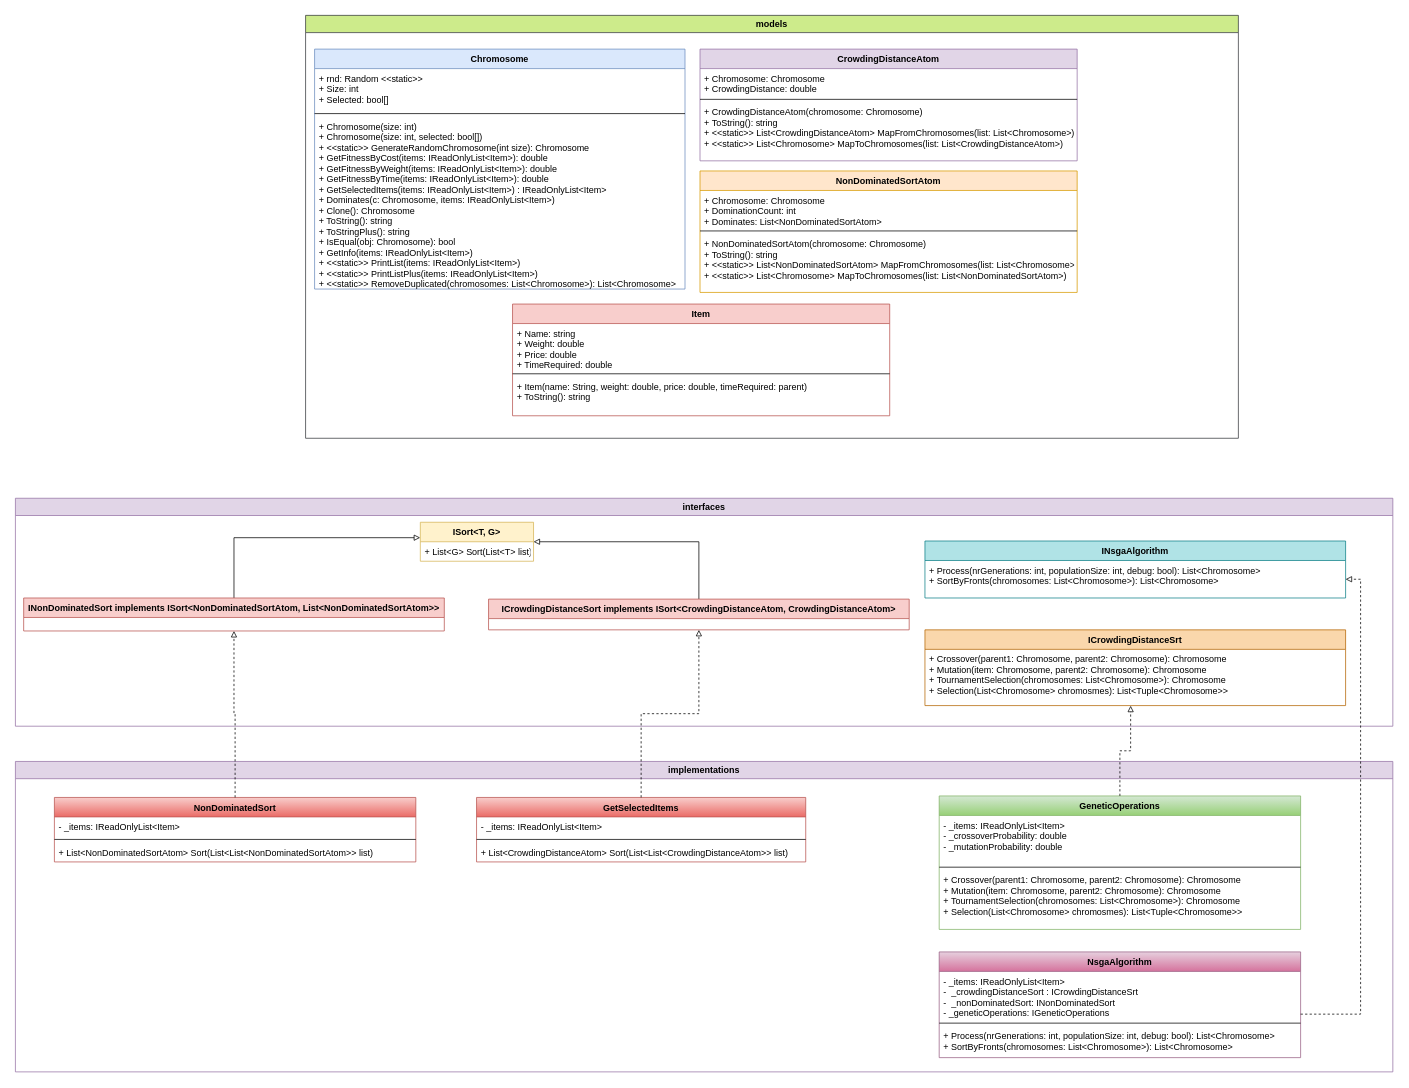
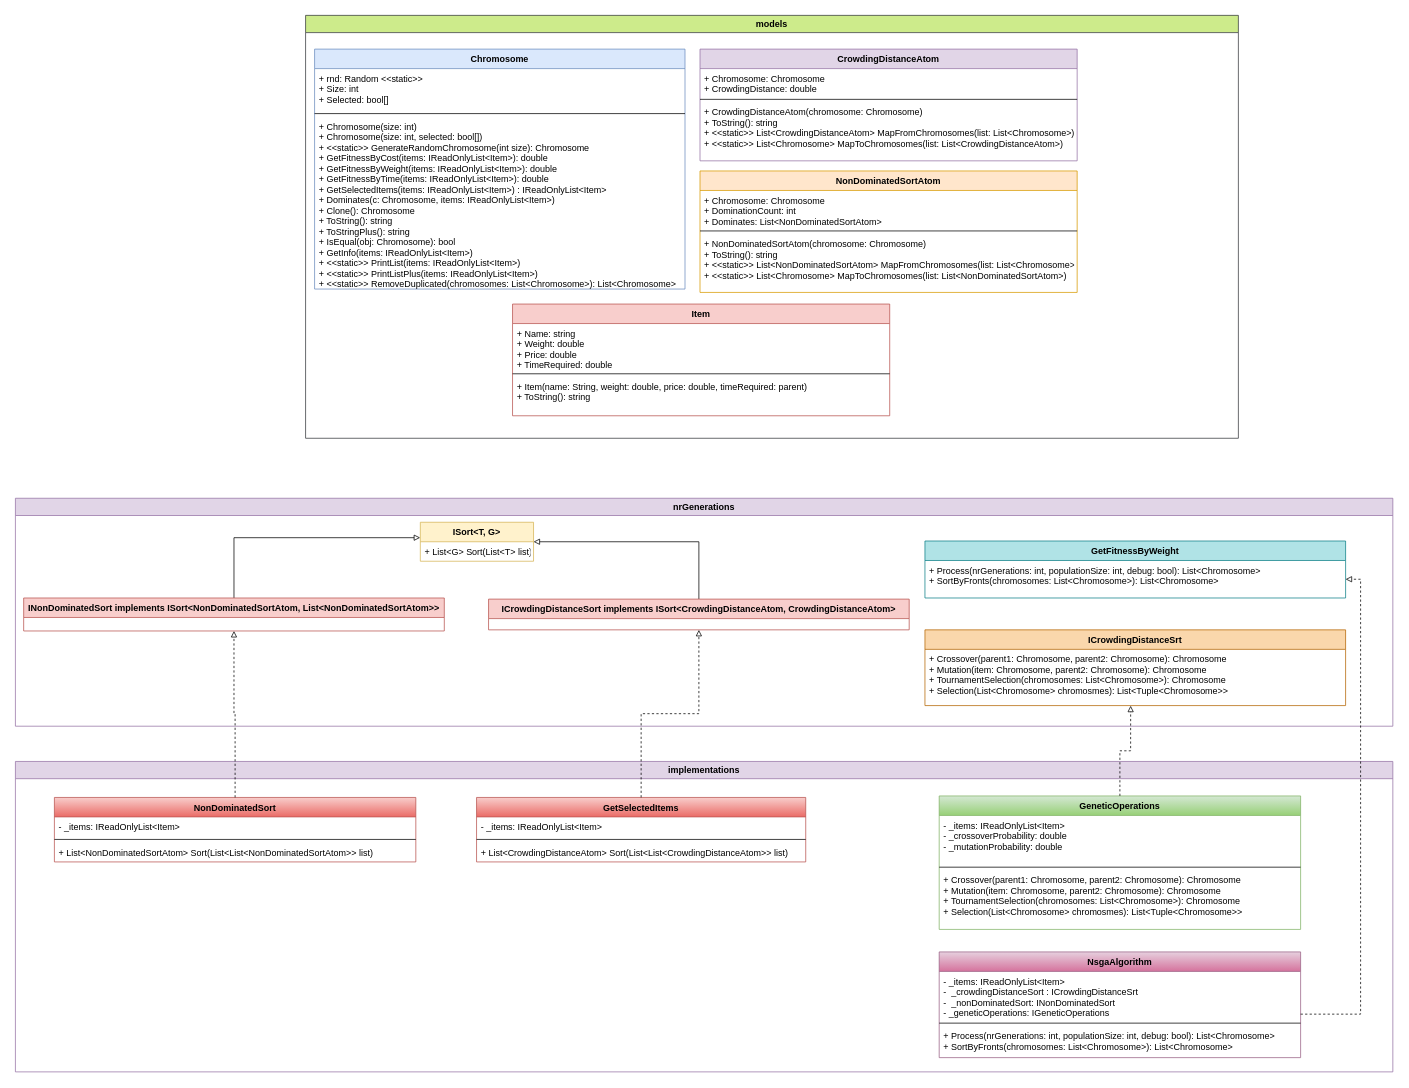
node "interfaces": label "interfaces" -> "nrGenerations"
node "INsgaAlgorithm": label "INsgaAlgorithm" -> "GetFitnessByWeight"
